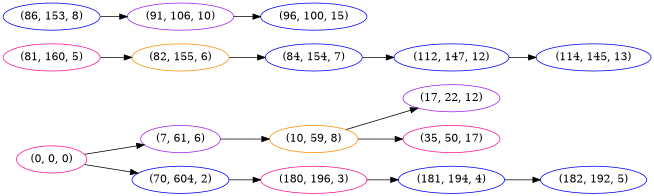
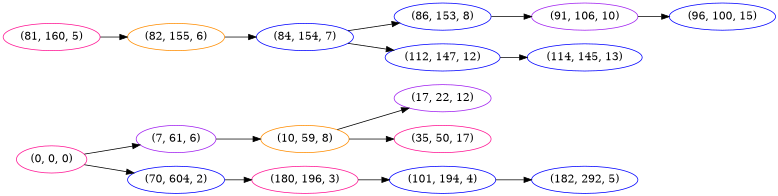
edge "(84, 154, 7)" -> "(86, 153, 8)": added
node "(181, 194, 4)": label "(181, 194, 4)" -> "(101, 194, 4)"
node "(182, 192, 5)": label "(182, 192, 5)" -> "(182, 292, 5)"
